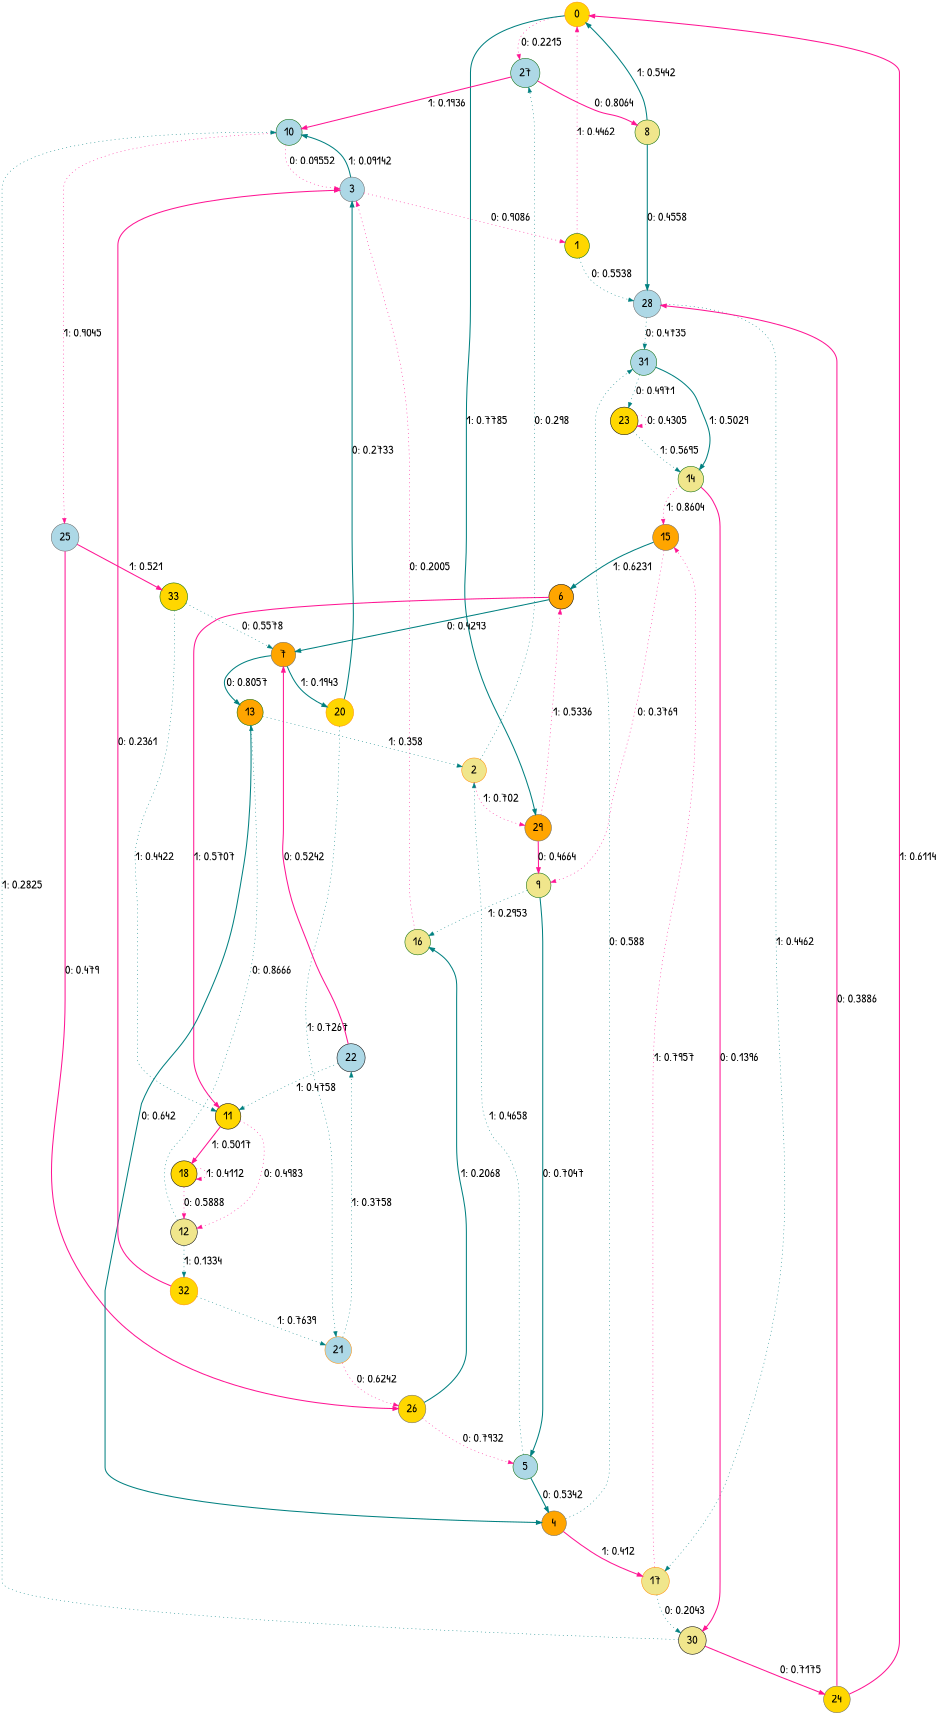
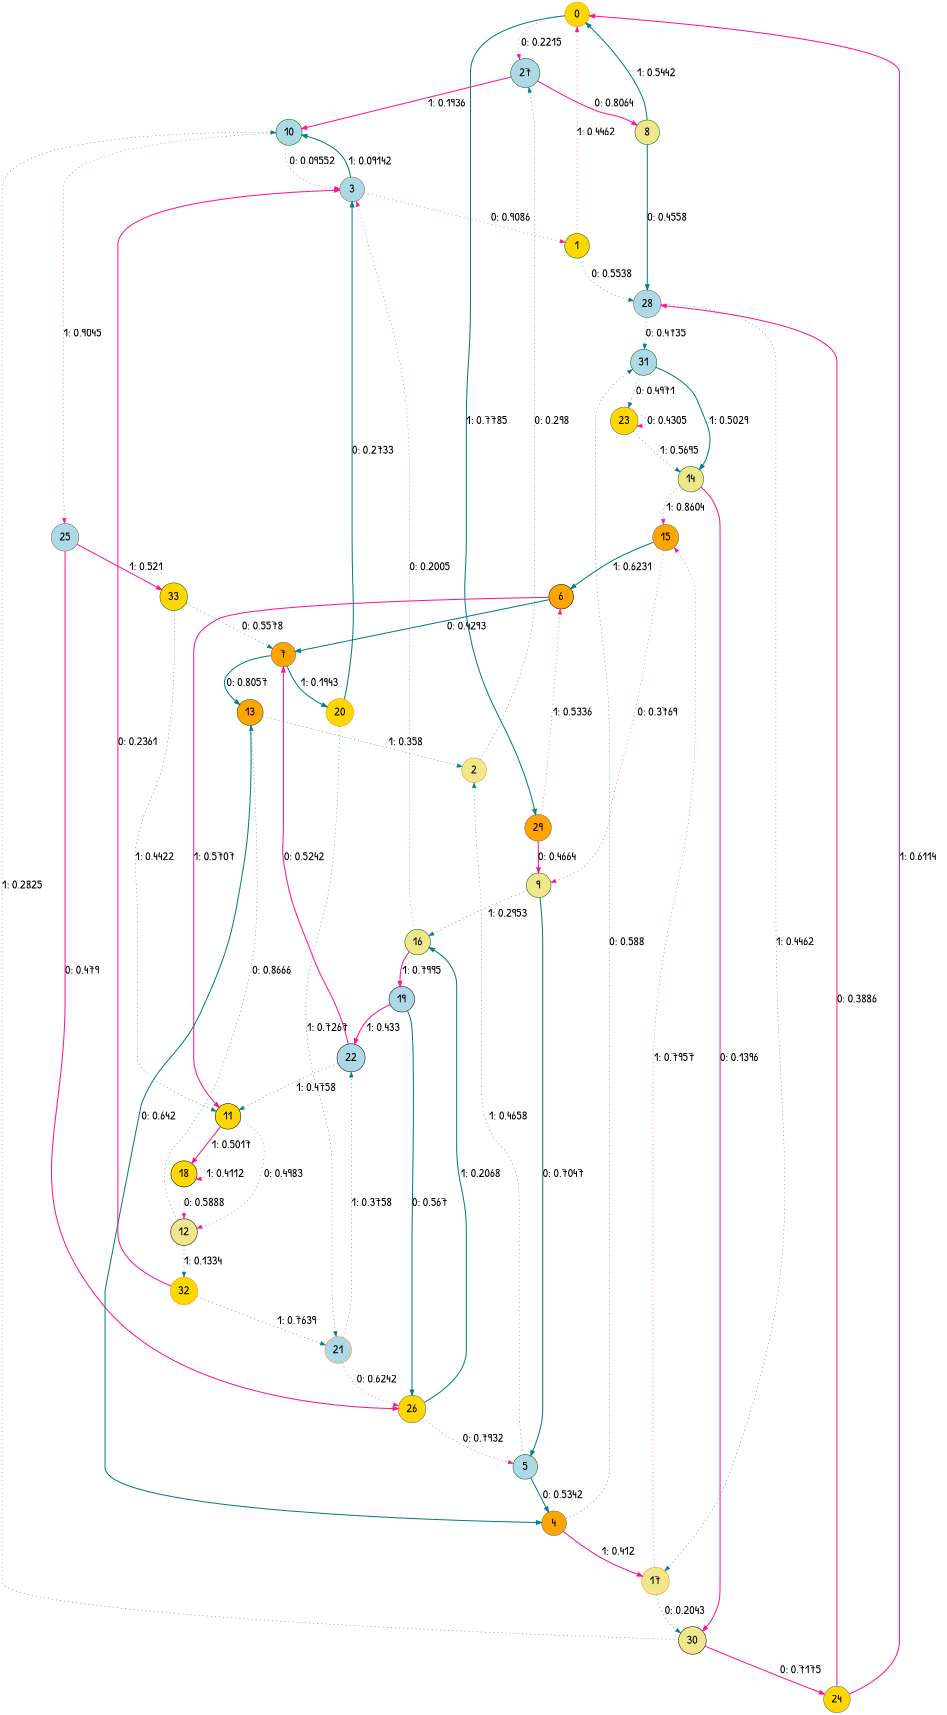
node "23": color black -> gray40
edge "2" -> "29": removed, label "1: 0.702"
node "19": added
